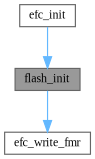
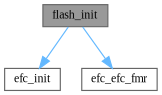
edge "efc_init" -> "flash_init": reversed
node "efc_write_fmr": label "efc_write_fmr" -> "efc_efc_fmr"
